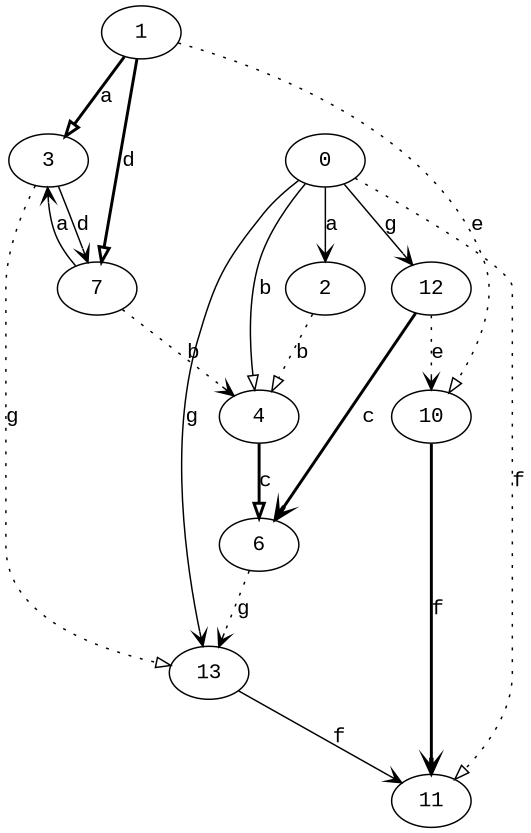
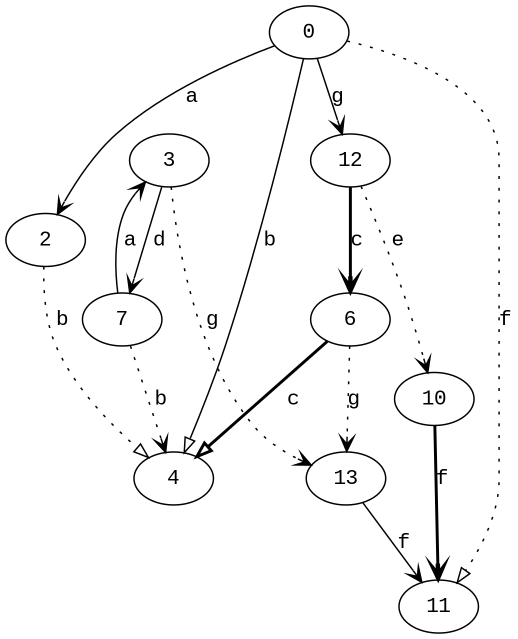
node "1": removed
edge "0" -> "13": removed, label "g"
edge "3" -> "13": arrowhead onormal -> vee
edge "4" -> "6": reversed
